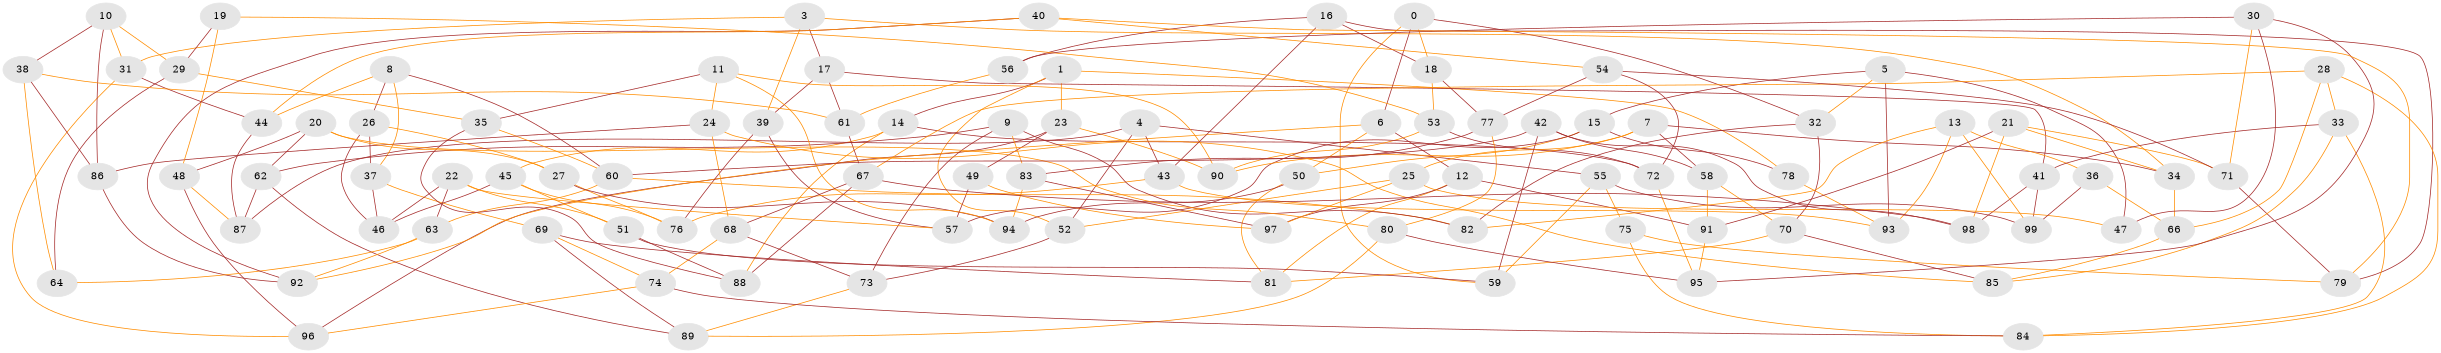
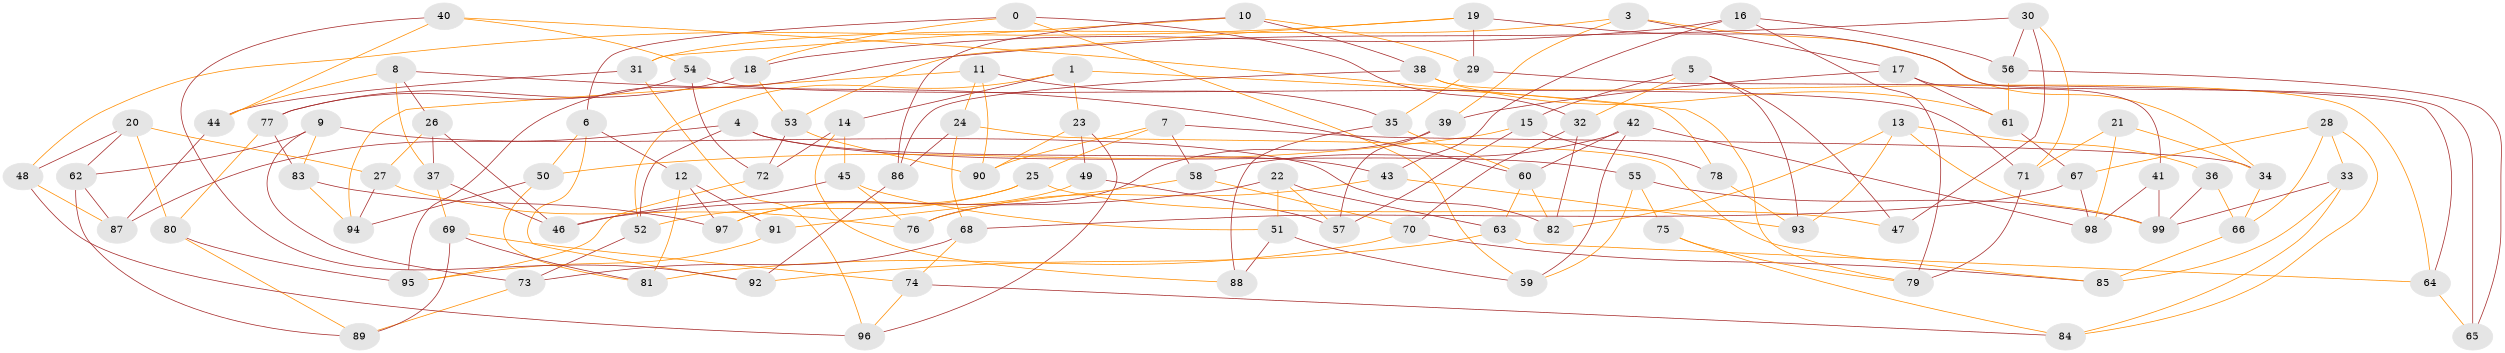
edge "33" -- "41": now "33" -- "99"
edge "21" -- "91": removed
edge "67" -- "88": removed
node "65": added
